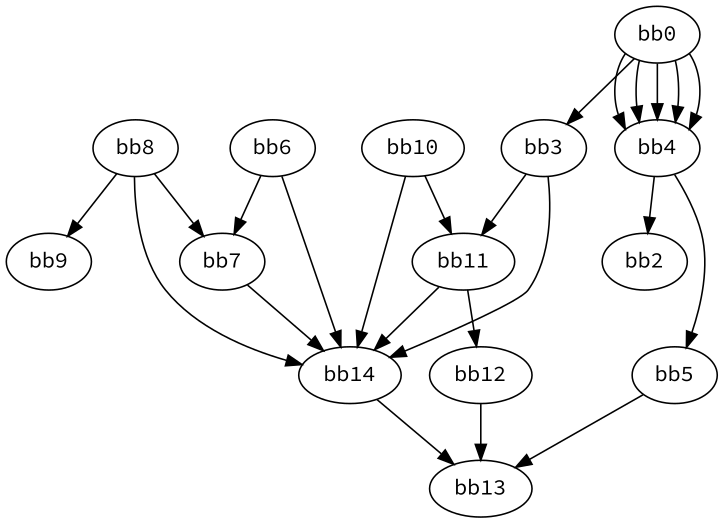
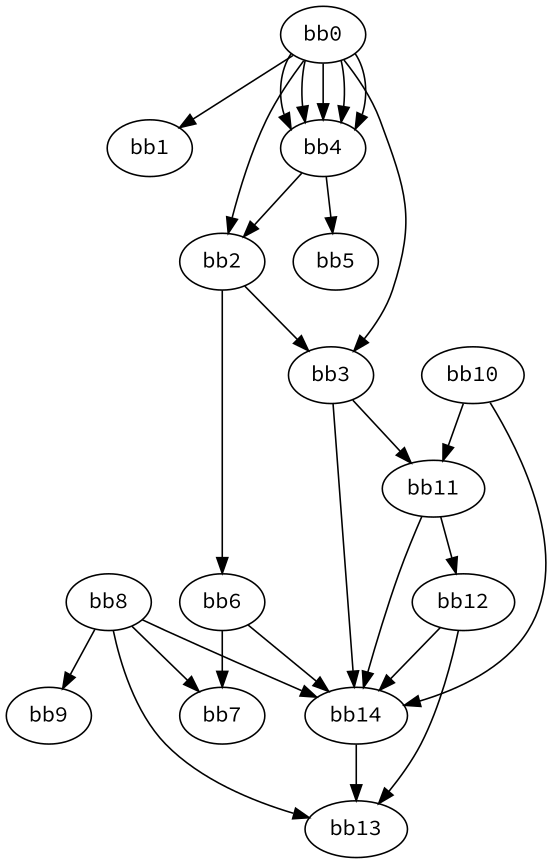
edge "bb0" -> "bb2": added
node "bb1": added
edge "bb2" -> "bb3": added
edge "bb7" -> "bb14": now "bb12" -> "bb14"
edge "bb2" -> "bb6": added
edge "bb5" -> "bb13": now "bb8" -> "bb13"
